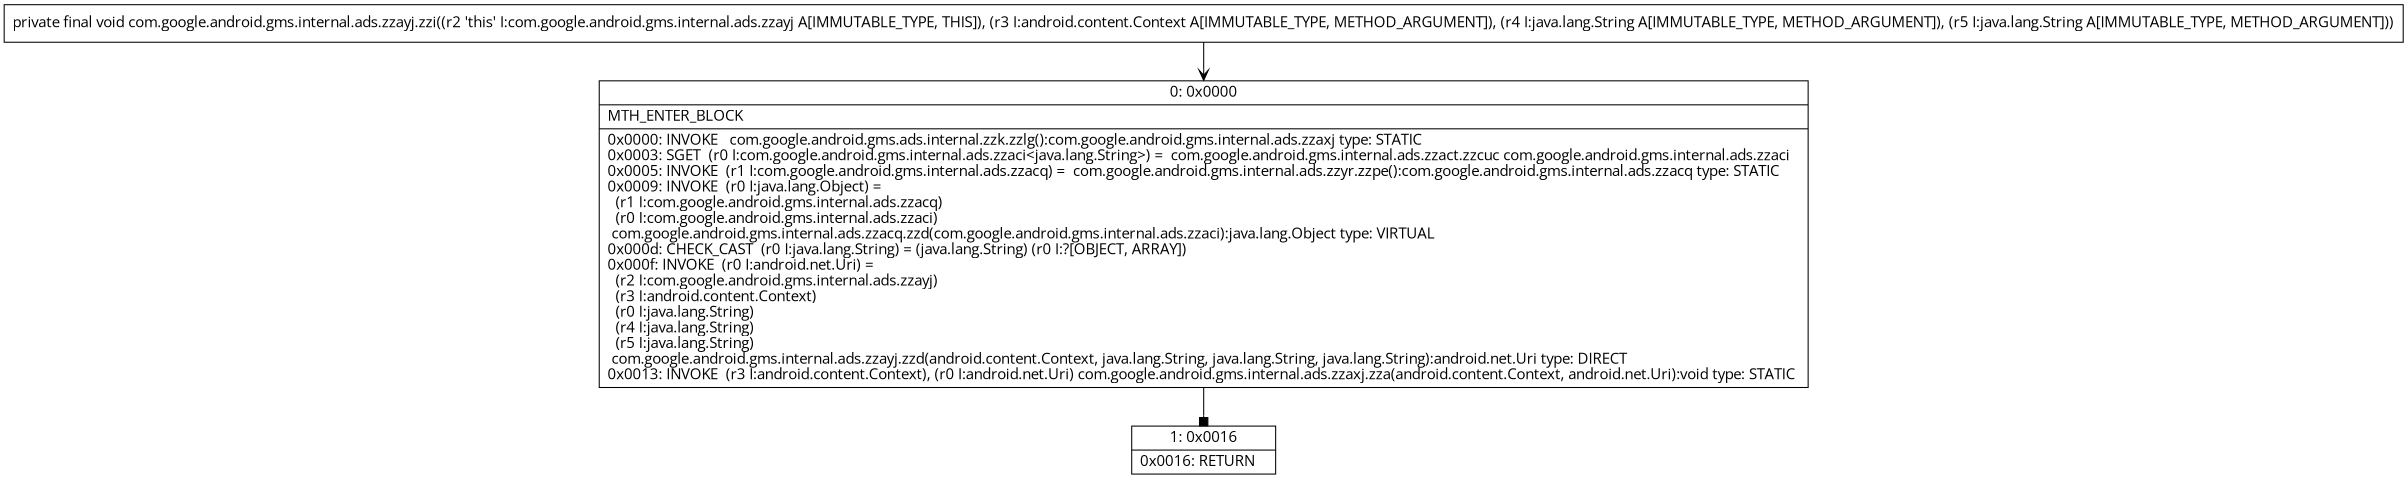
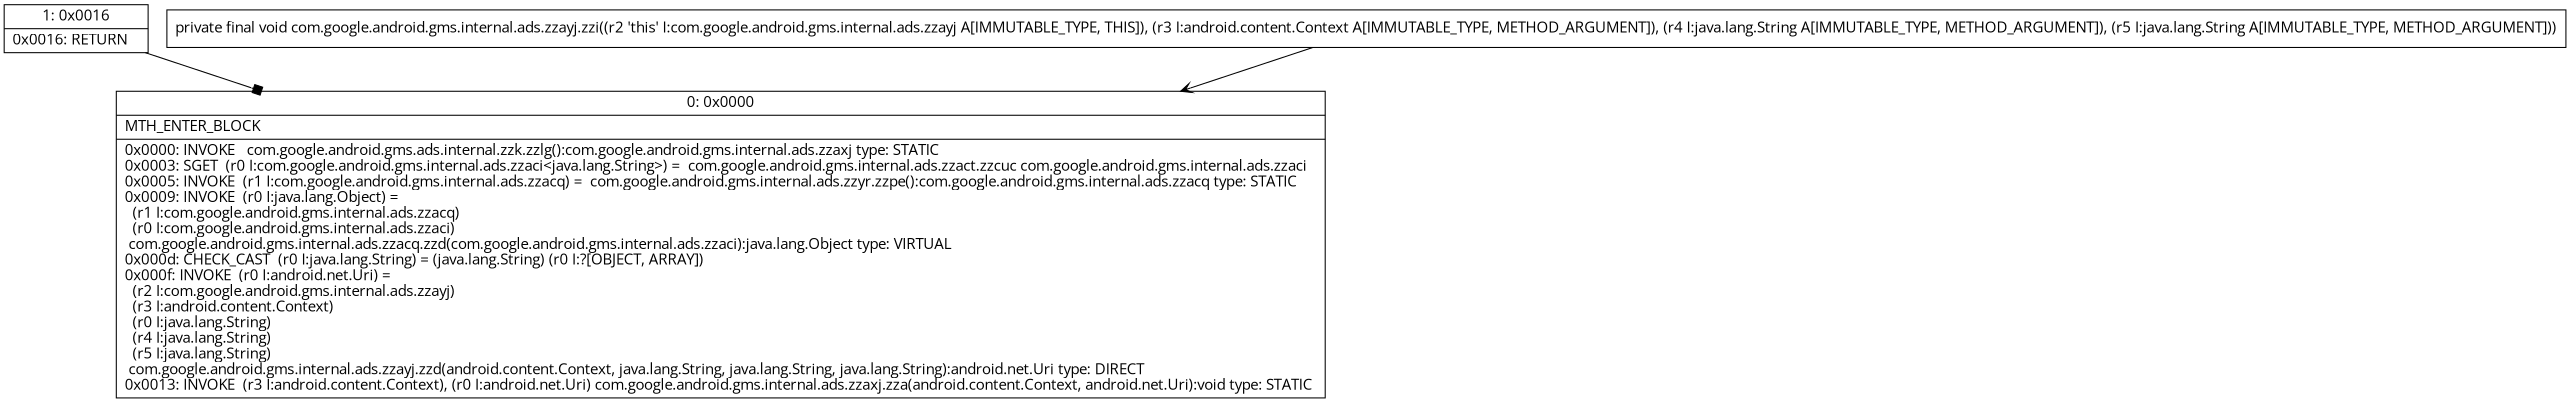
edge "0: 0x0000" -> "1: 0x0016": reversed
